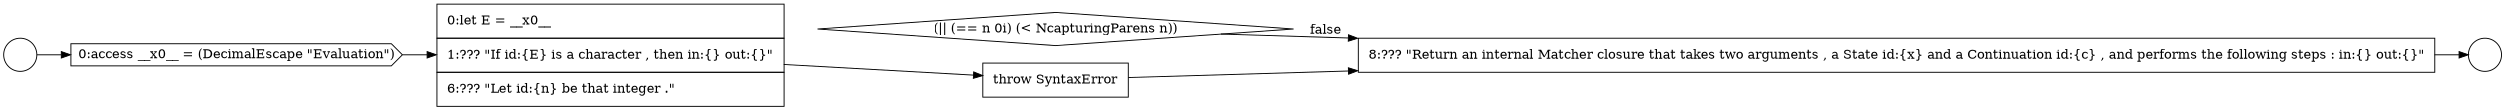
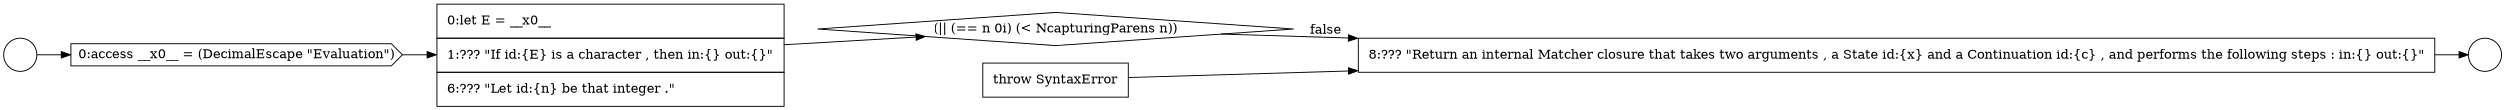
edge "0:let E = __x0__" -> "throw SyntaxError": now "0:let E = __x0__" -> "(|| (== n 0i) (< NcapturingParens n))"
